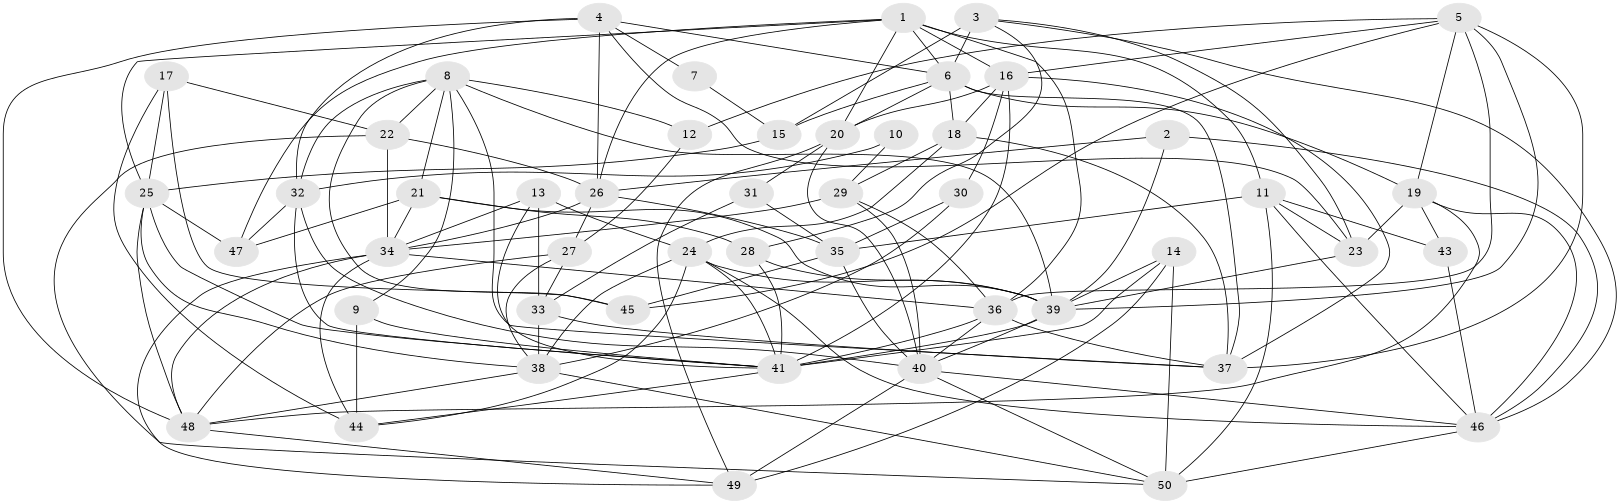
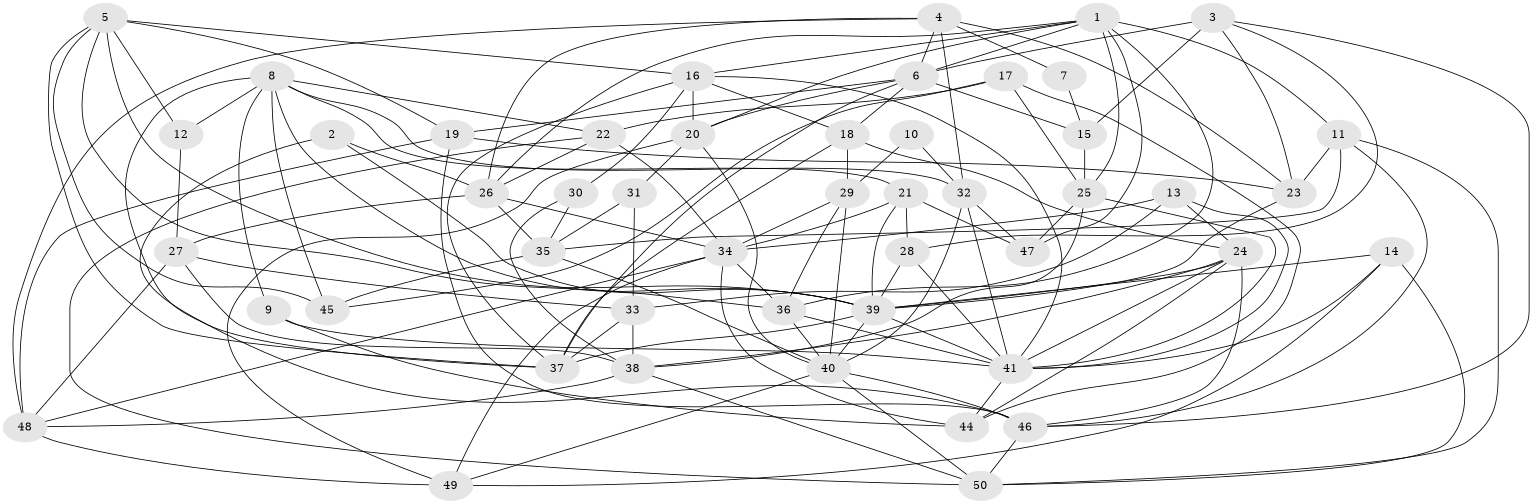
node "43": removed
edge "25" -- "48": removed
edge "36" -- "37": now "39" -- "37"
